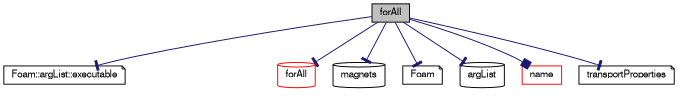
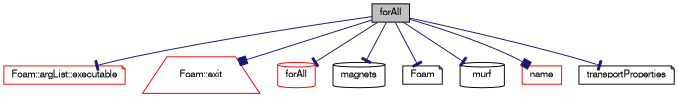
node "Foam::argList::executable": color black -> red
node "Foam::exit": added
node "argList": label "argList" -> "murf"
